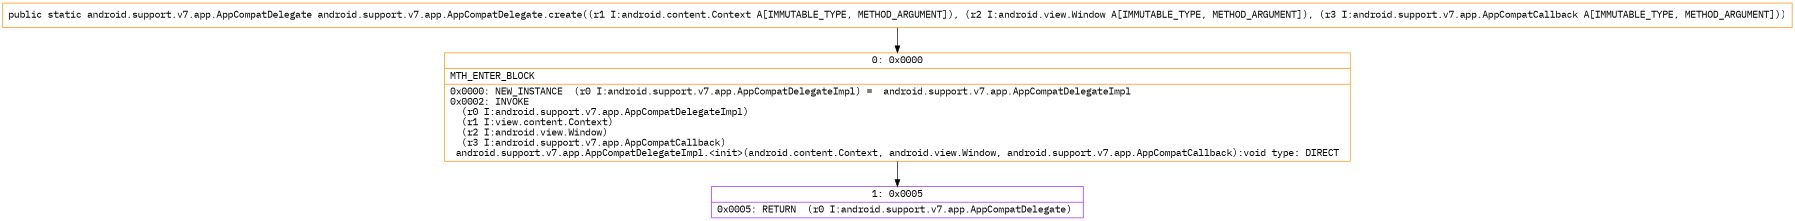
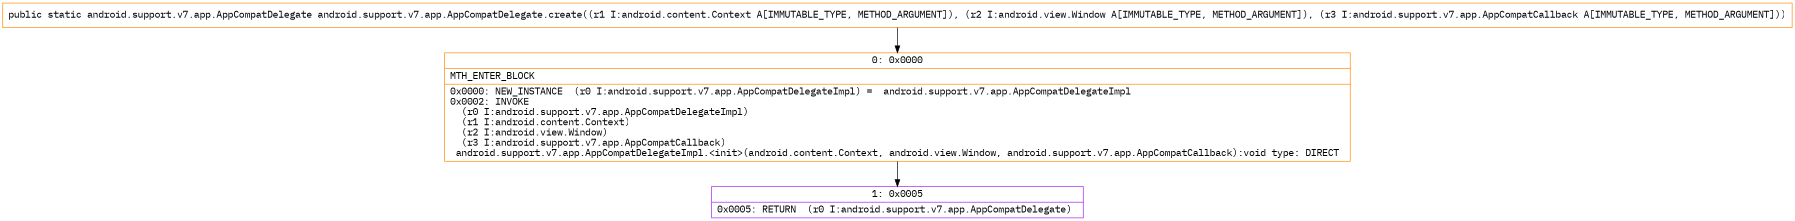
node "0: 0x0000": text "(r1 I:view.content.Context)" -> "(r1 I:android.content.Context)"
